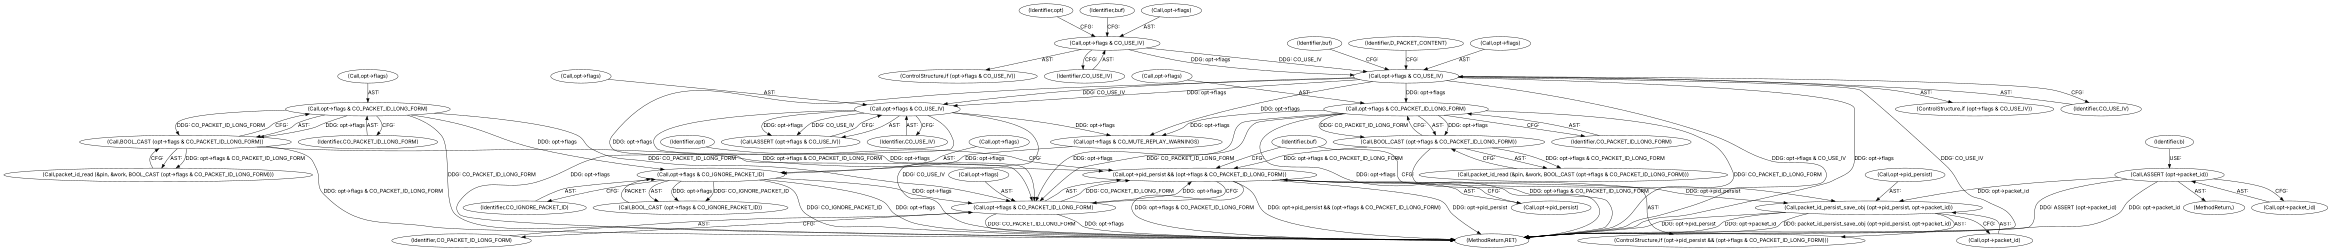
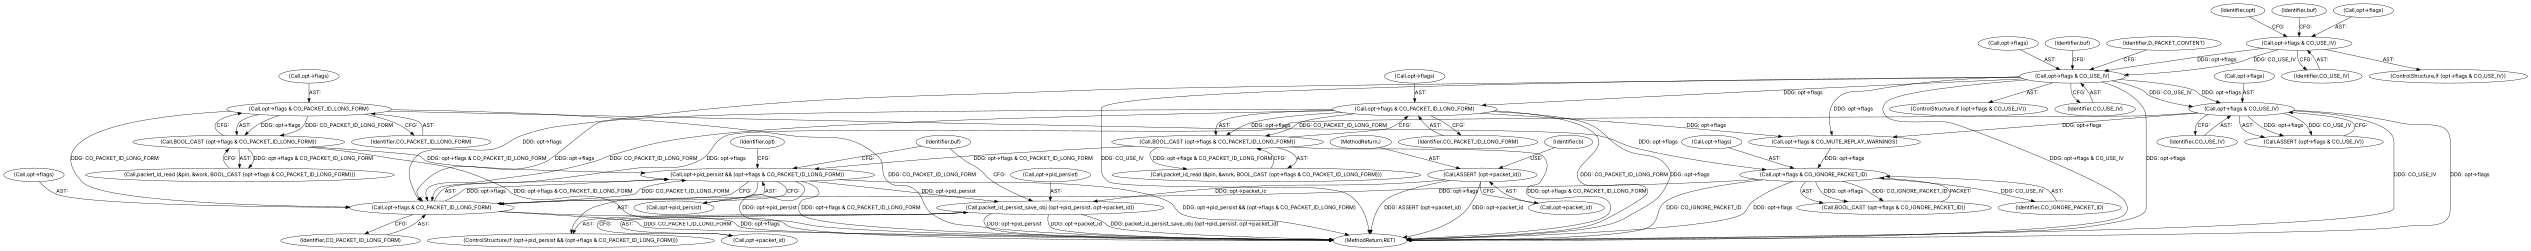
edge "(Call,ASSERT (opt->packet_id))" -> "(MethodReturn,)": reversed
edge "(Call,opt->flags & CO_IGNORE_PACKET_ID)" -> "(Identifier,CO_IGNORE_PACKET_ID)": label "CFG: " -> "DDG: CO_USE_IV"
